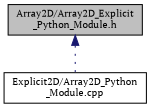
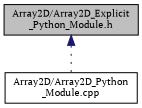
node "Explicit2D/Array2D_Python _Module.cpp": label "Explicit2D/Array2D_Python _Module.cpp" -> "Array2D/Array2D_Python _Module.cpp"
